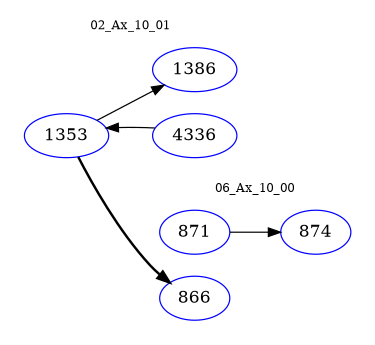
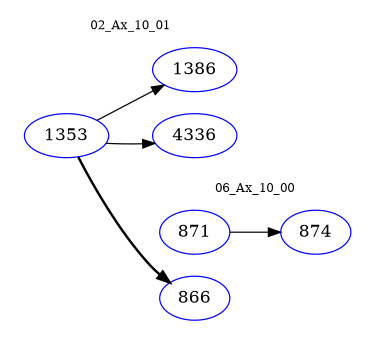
edge "4336" -> "1353": reversed
